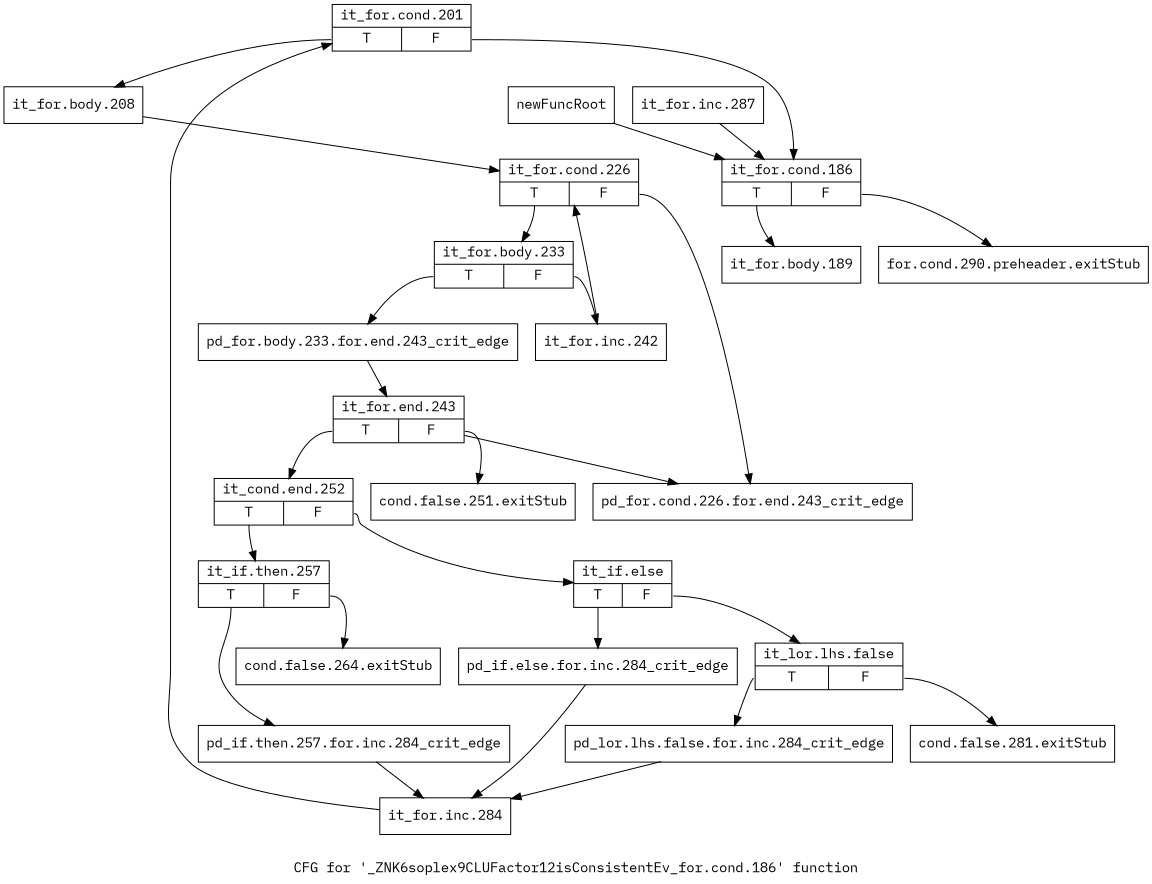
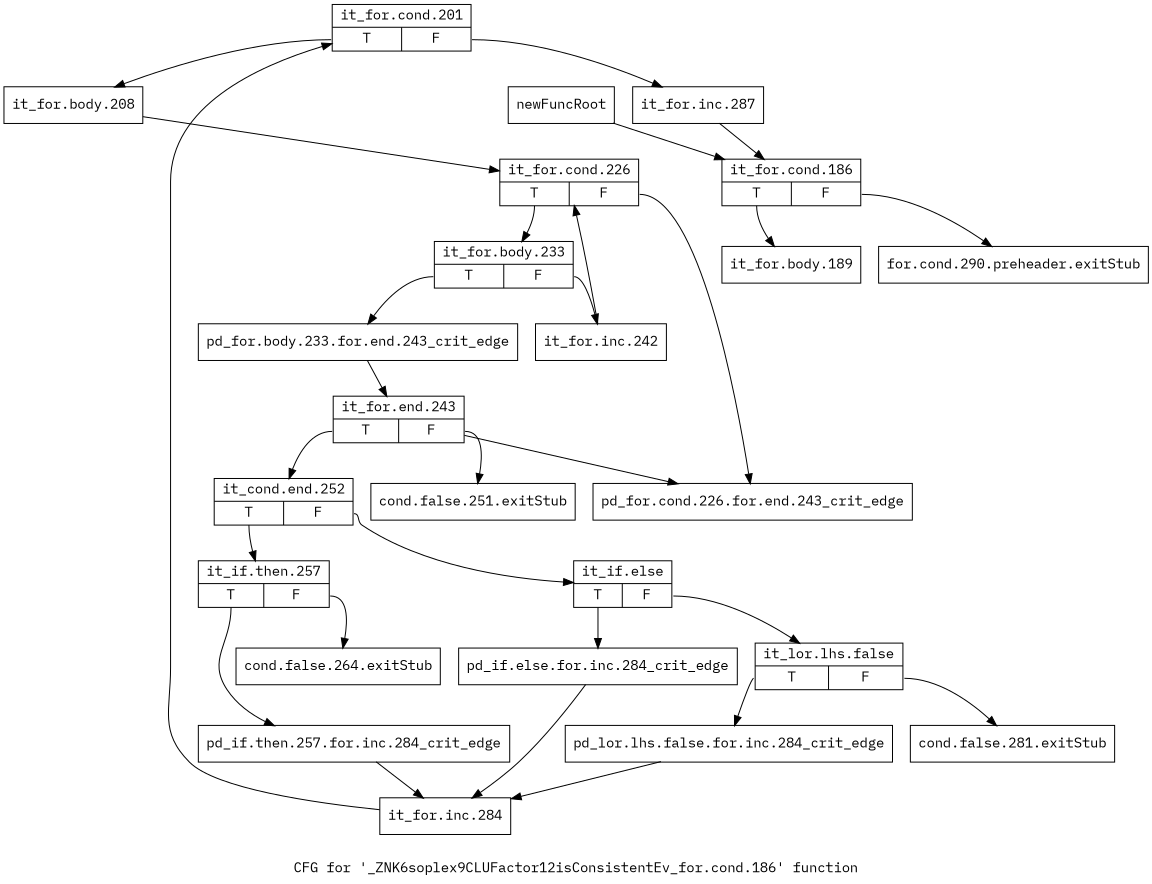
edge "it_for.cond.201" -> "it_for.cond.186": now "it_for.cond.201" -> "it_for.inc.287"
